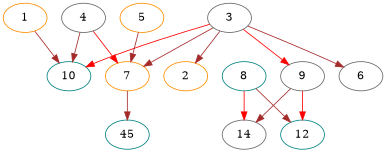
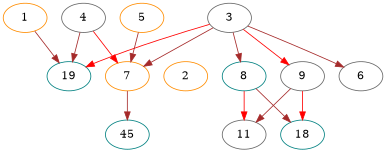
edge "3" -> "2": now "3" -> "8"
node "10": label "10" -> "19"
node "14": label "14" -> "11"
node "12": label "12" -> "18"
